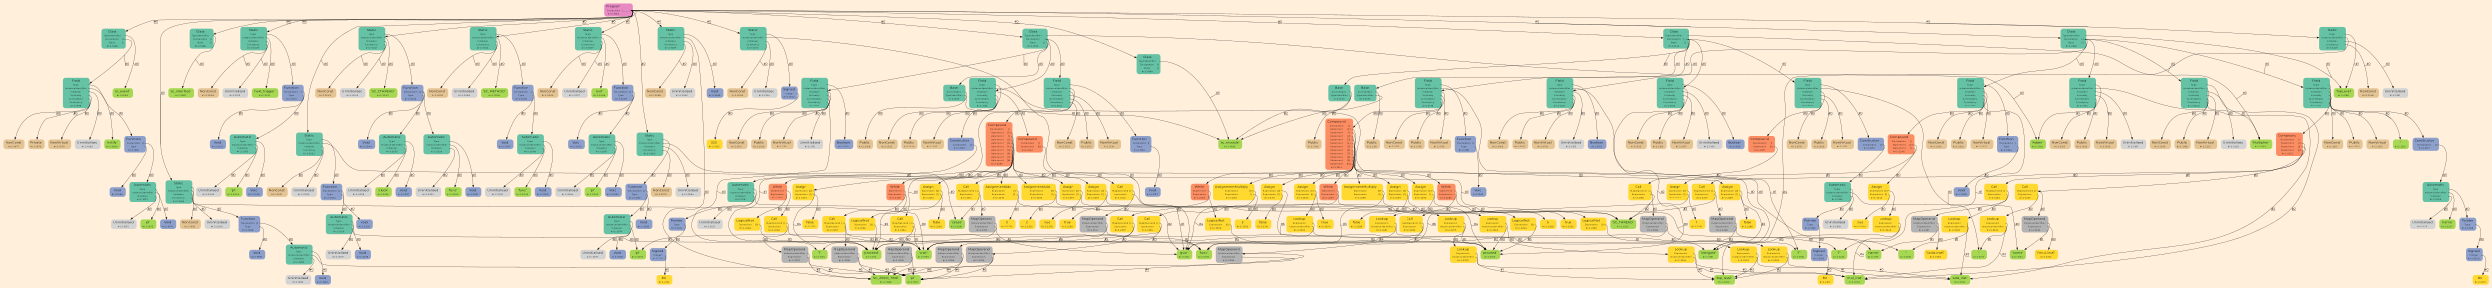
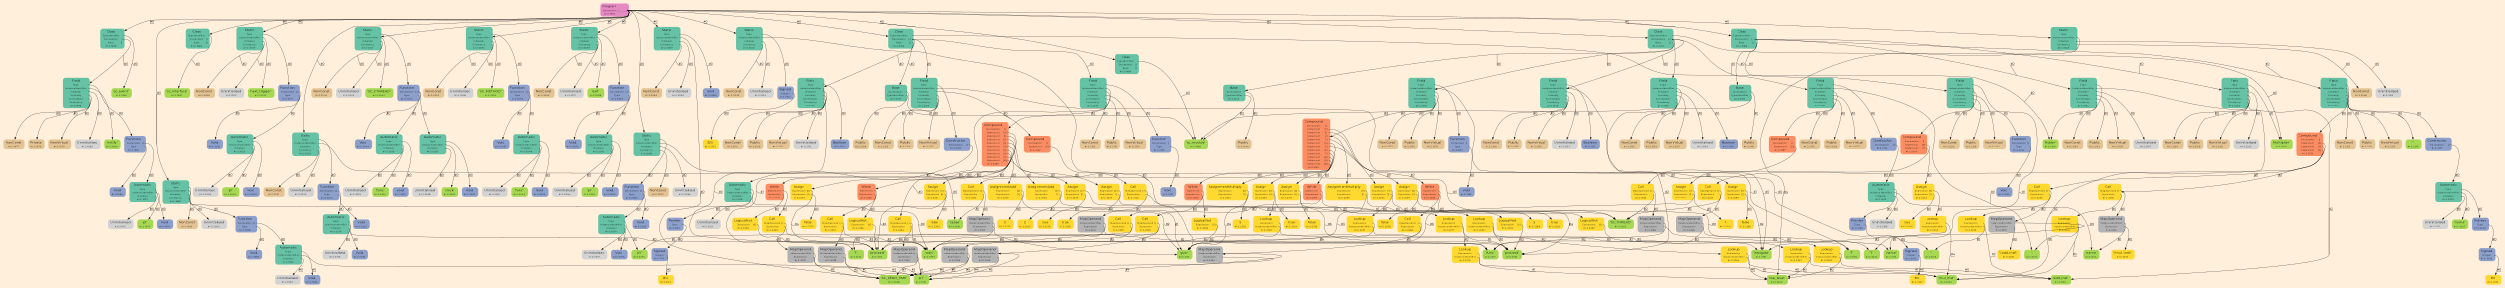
node "'TopLevel'": removed
